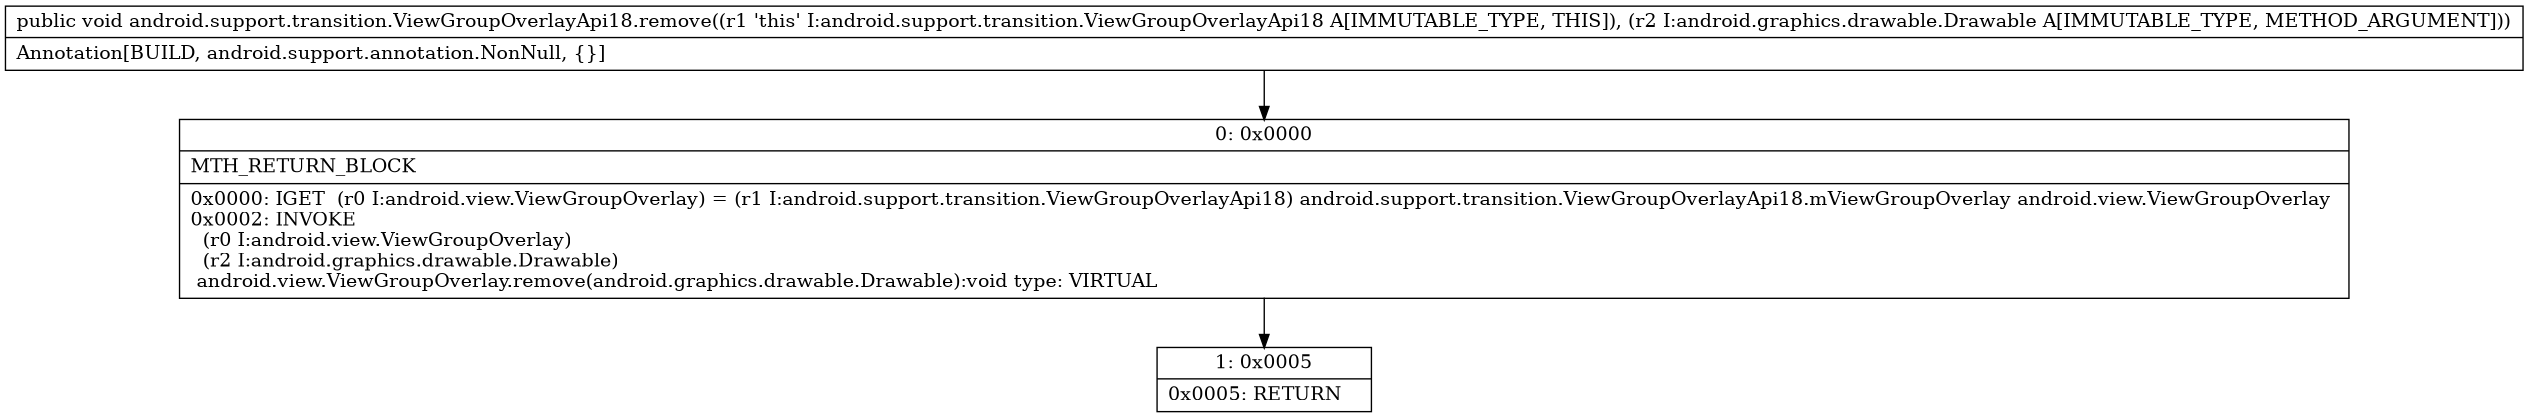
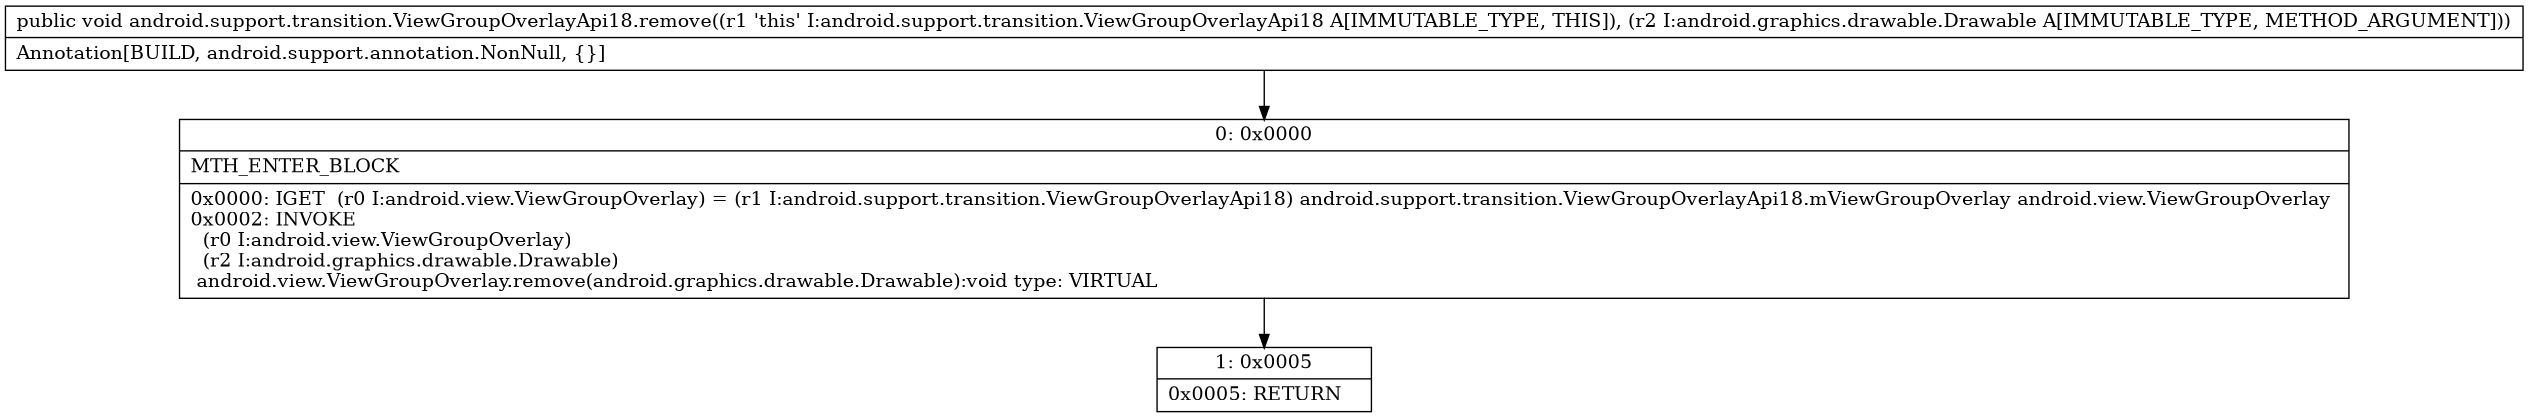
node "0: 0x0000": text "MTH_RETURN_BLOCK" -> "MTH_ENTER_BLOCK"
